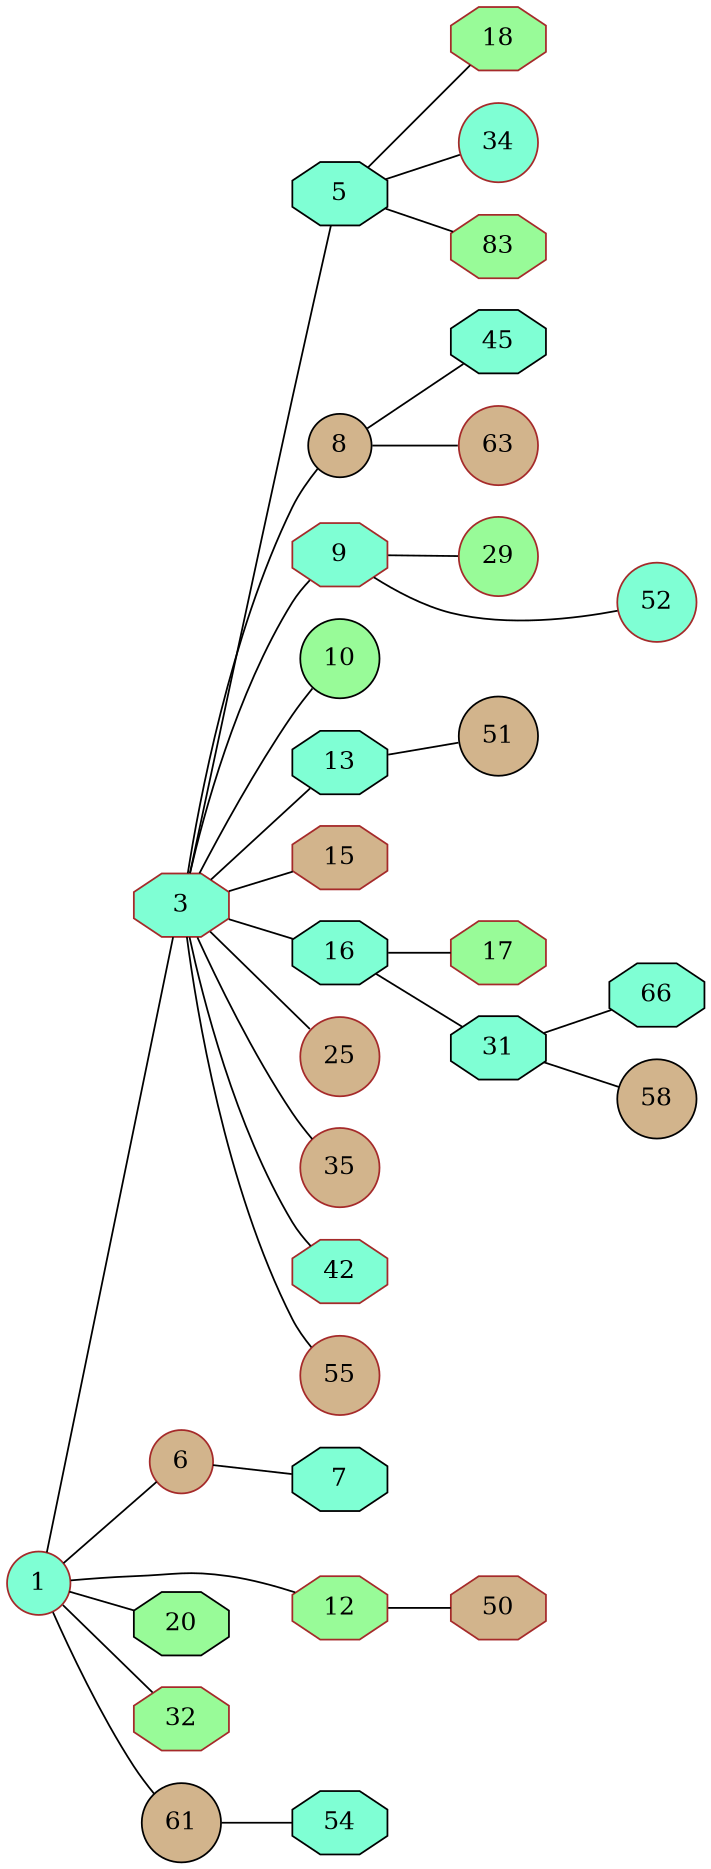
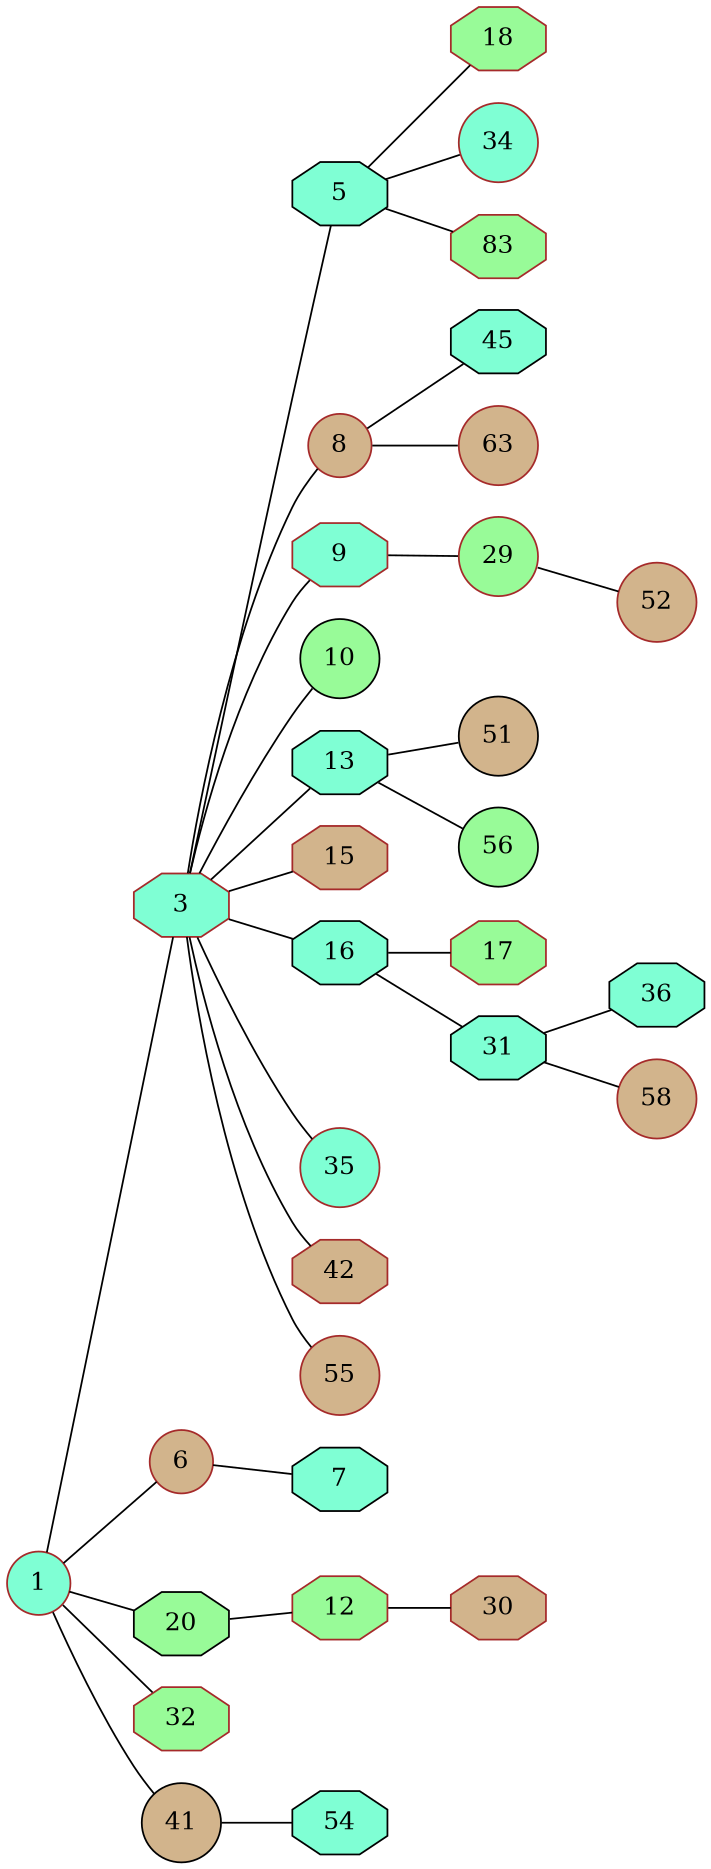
node "8": color black -> brown
node "52": fillcolor aquamarine -> tan
edge "9" -- "52": now "29" -- "52"
node "56": added
node "66": label "66" -> "36"
node "25": removed
node "58": color black -> brown
node "35": fillcolor tan -> aquamarine
node "42": fillcolor aquamarine -> tan
edge "1" -- "12": now "20" -- "12"
node "50": label "50" -> "30"
node "61": label "61" -> "41"
